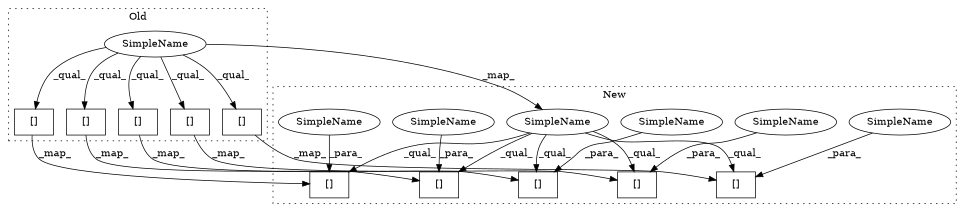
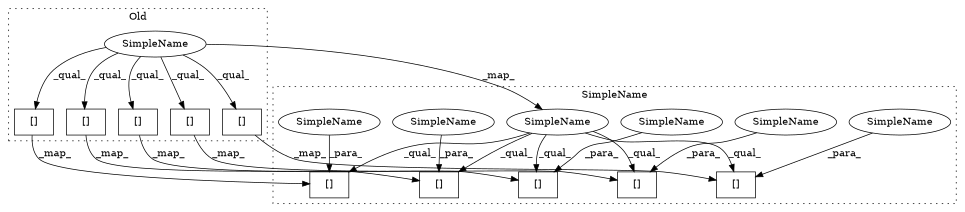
cluster "New": label "New" -> "SimpleName"
